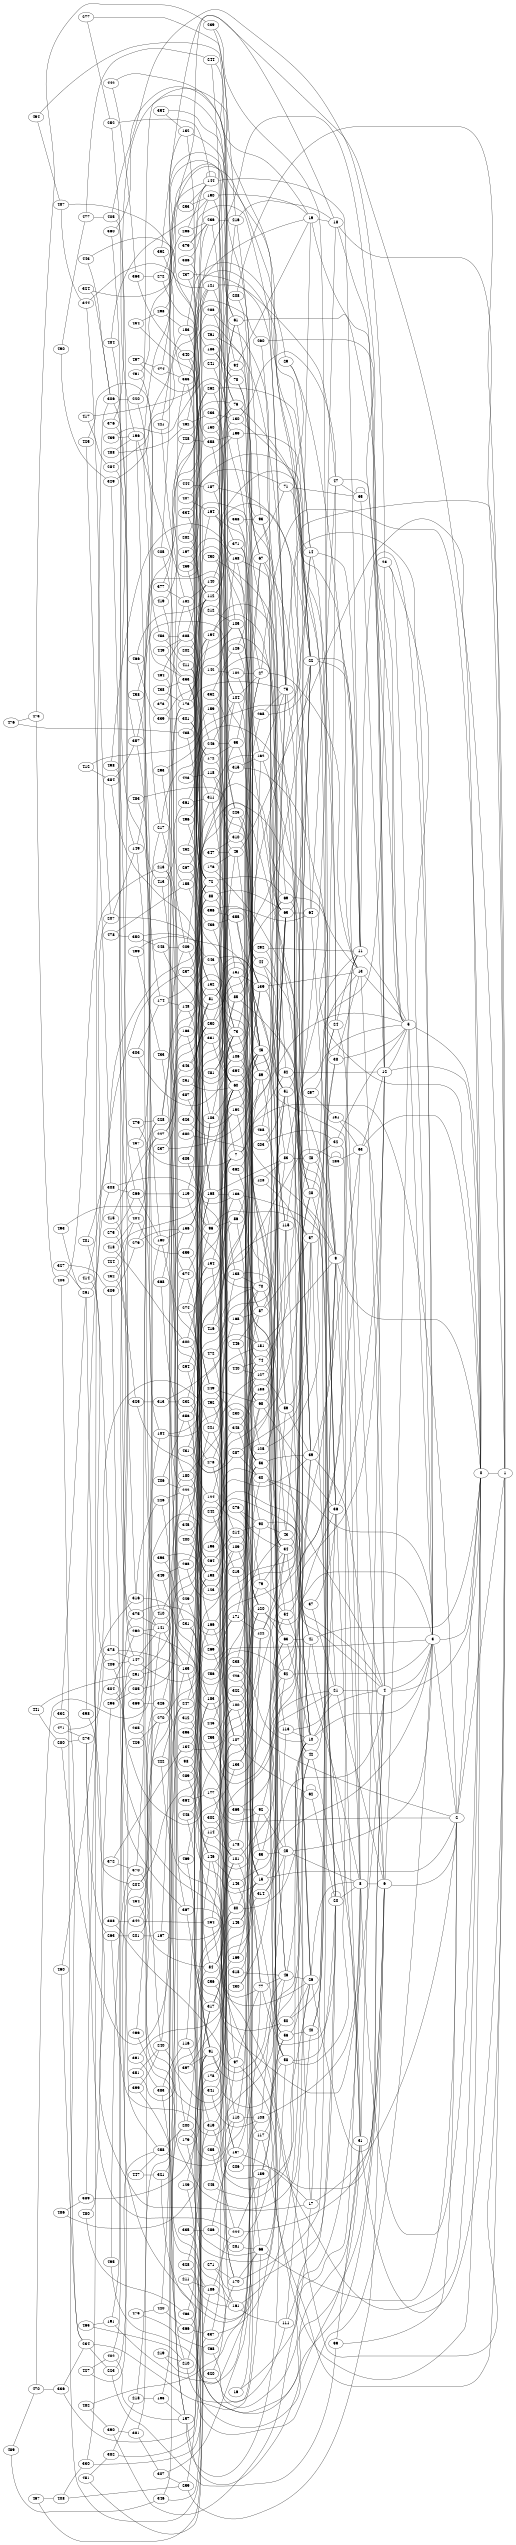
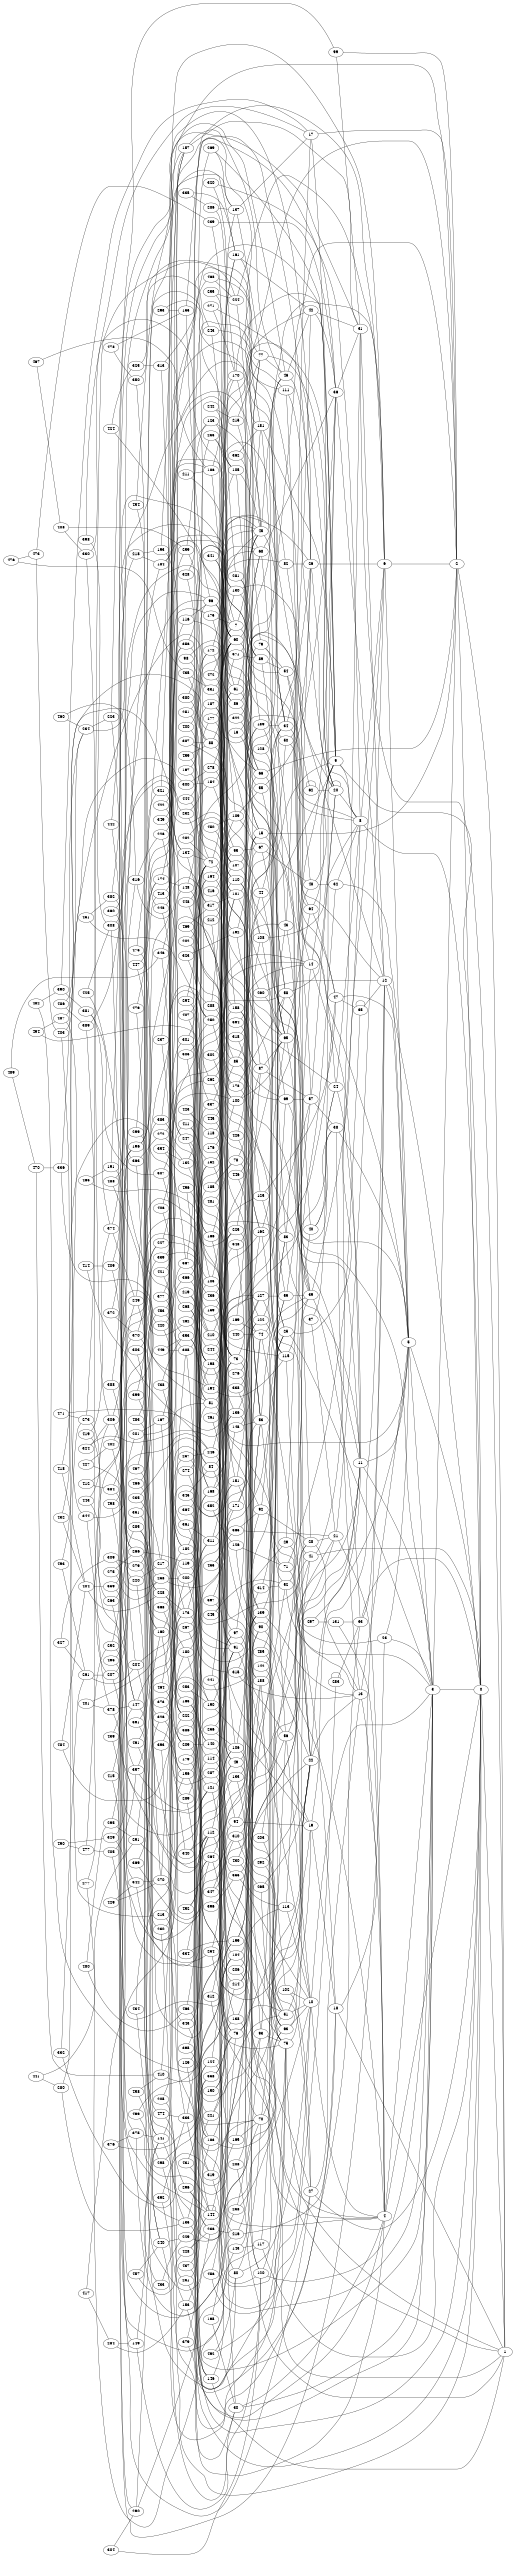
edge "213" -- "222": now "230" -- "222"
edge "342" -- "429": added
